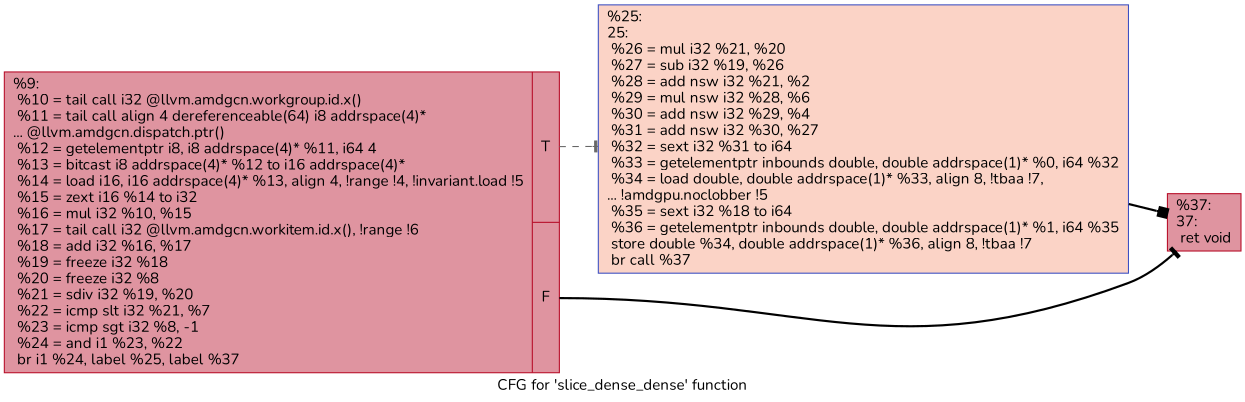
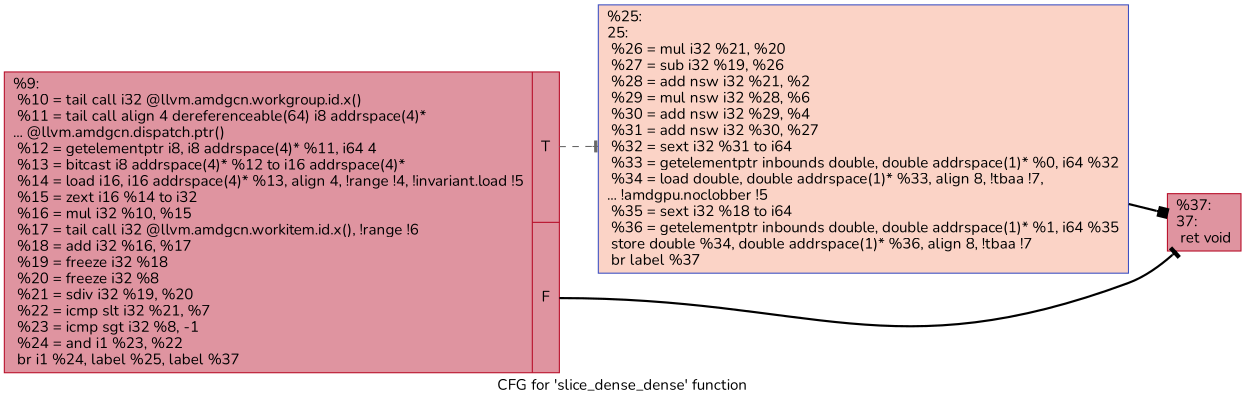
node "%25:": text "br call %37" -> "br label %37"
